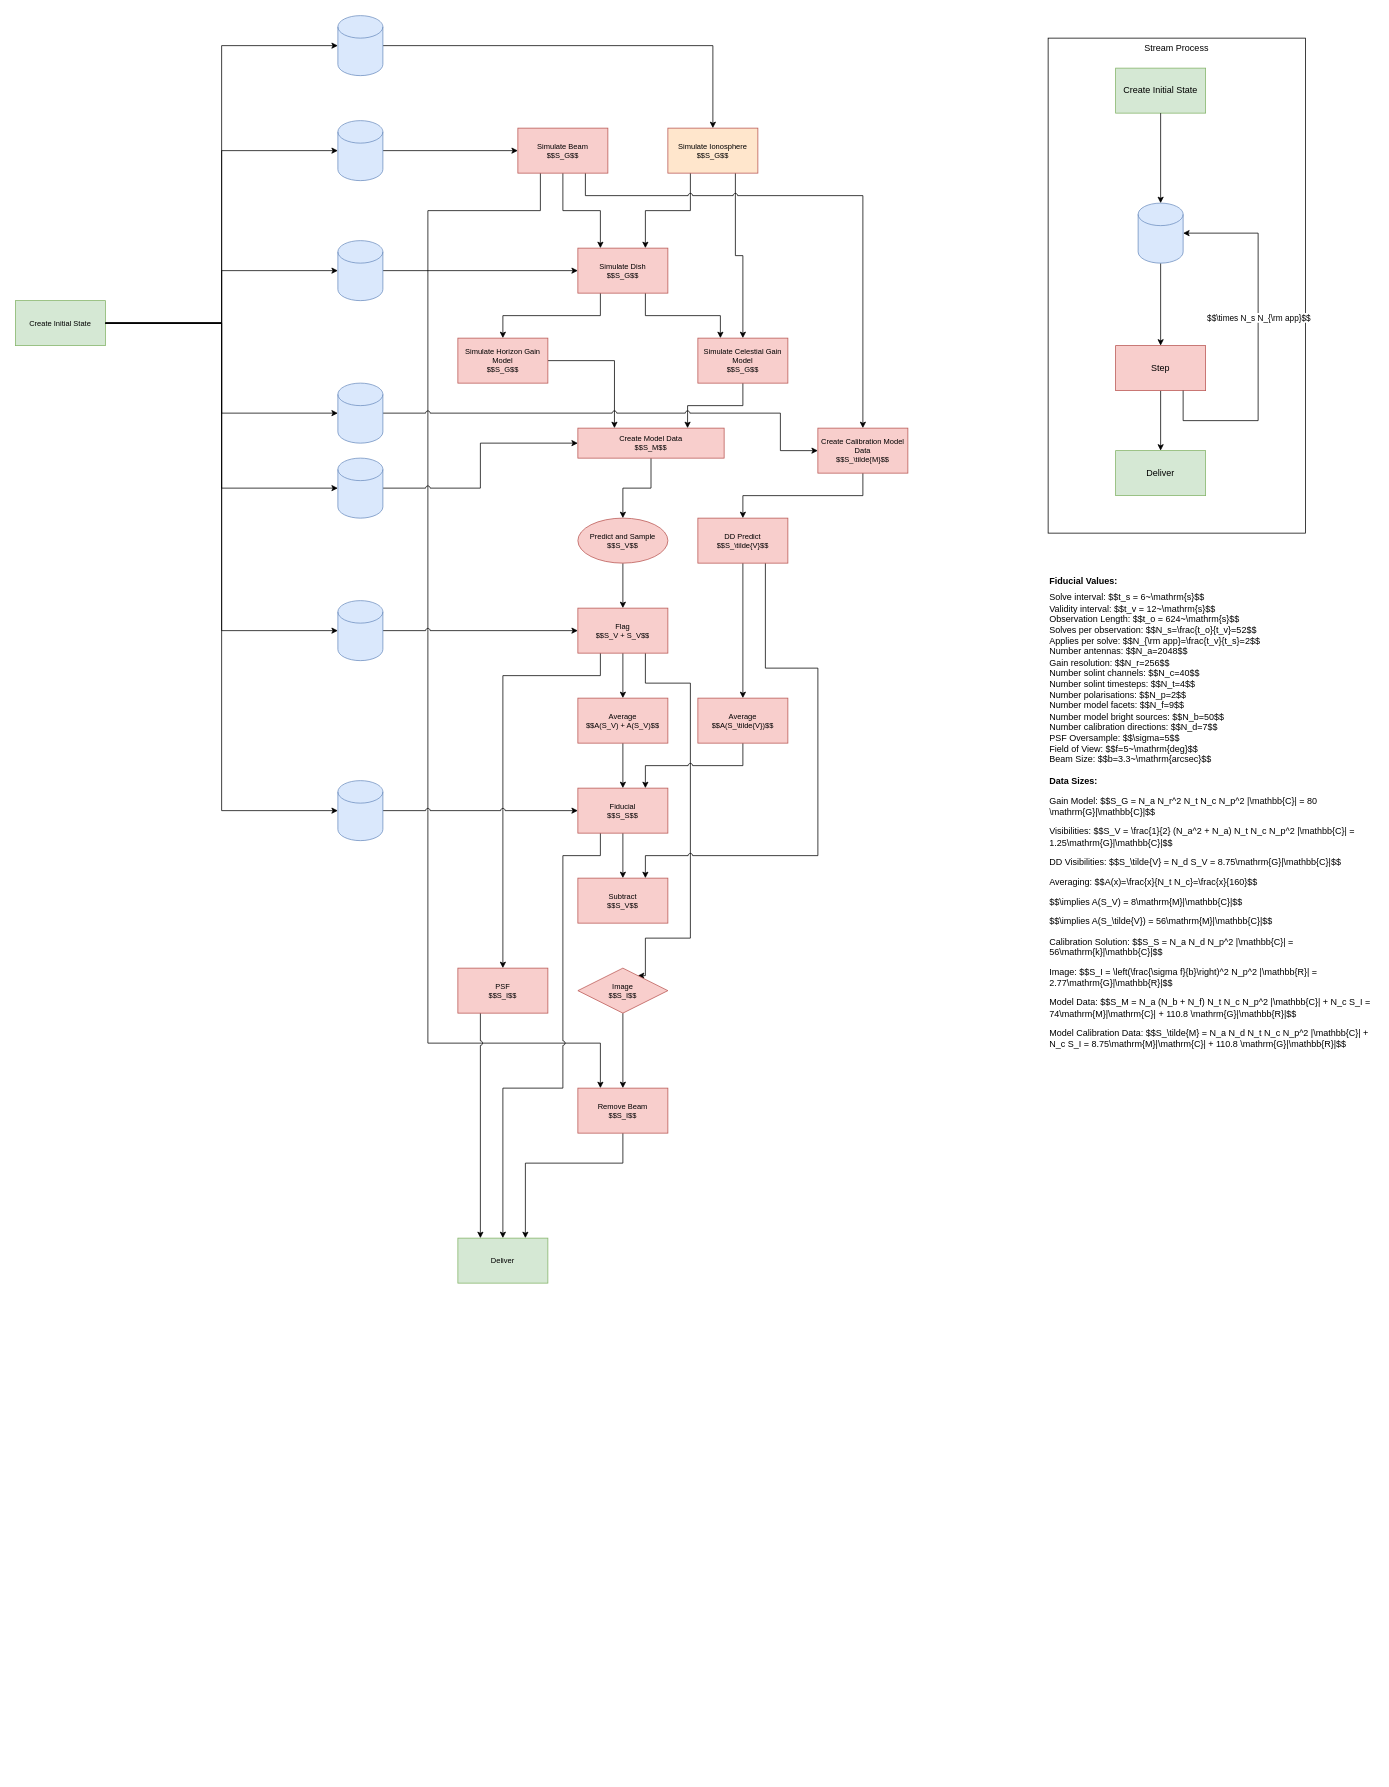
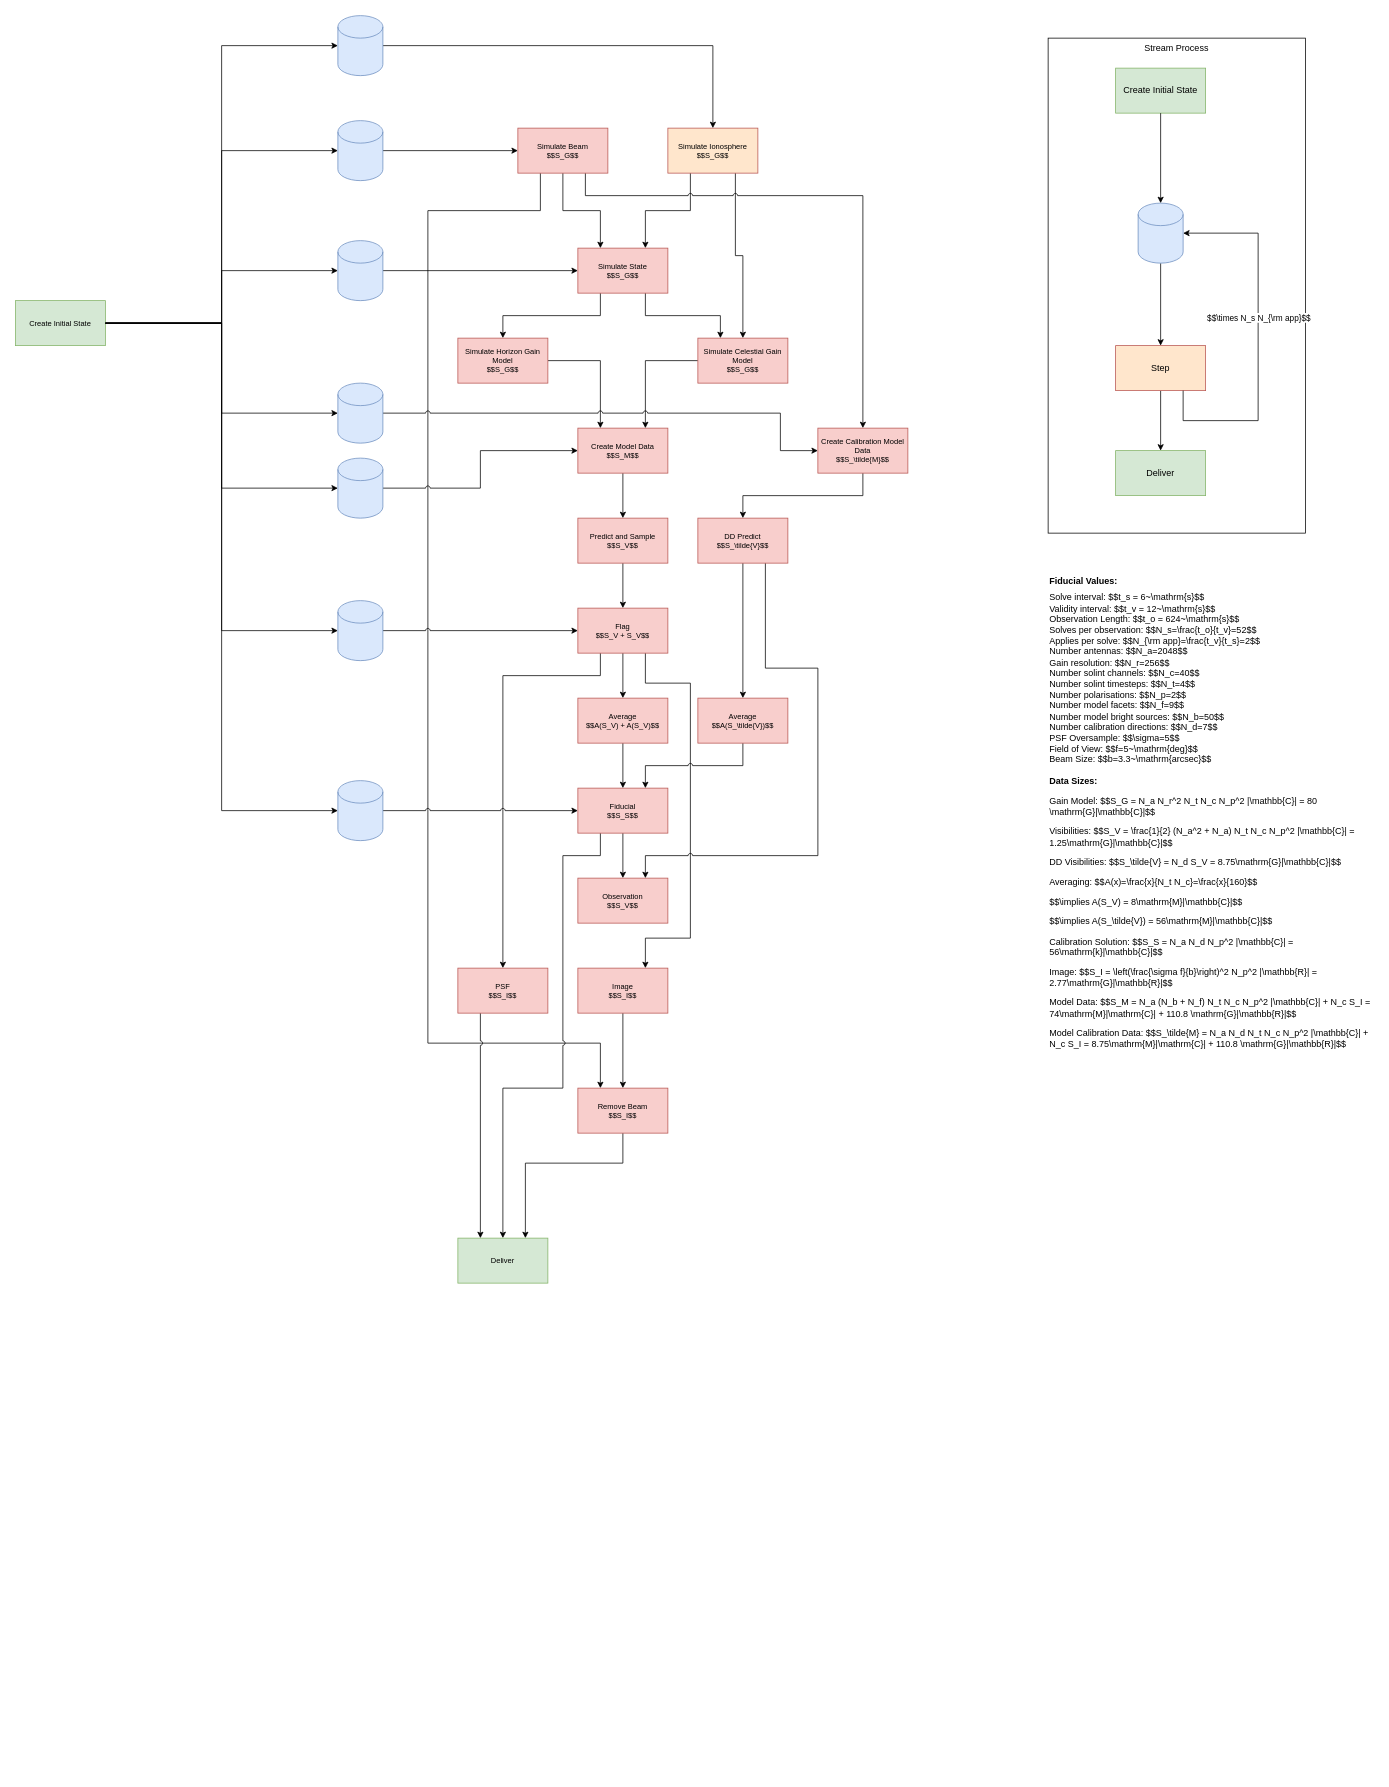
node "Simulate Dish $$S_G$$": label "Simulate Dish $$S_G$$" -> "Simulate State $$S_G$$"
node "Step": fillcolor #f8cecc -> #ffe6cc
node "Create Model Data $$S_M$$": size 146x30 -> 90x45
node "Predict and Sample $$S_V$$": shape ellipse -> rectangle
node "Subtract $$S_V$$": label "Subtract $$S_V$$" -> "Observation $$S_V$$"
node "Image $$S_I$$": shape diamond -> rectangle
